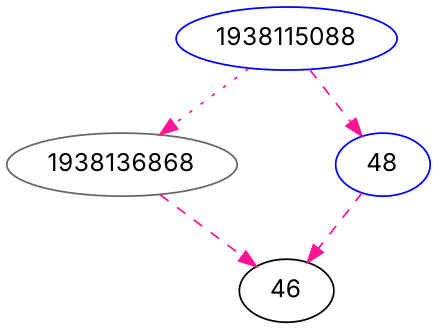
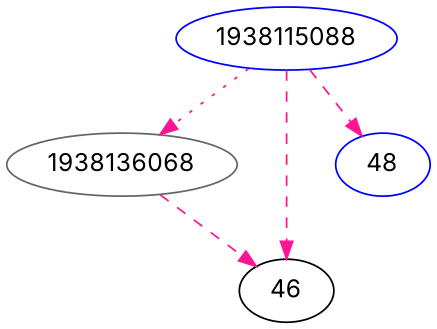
node "1938136868": label "1938136868" -> "1938136068"
edge "48" -> "46": now "1938115088" -> "46"
